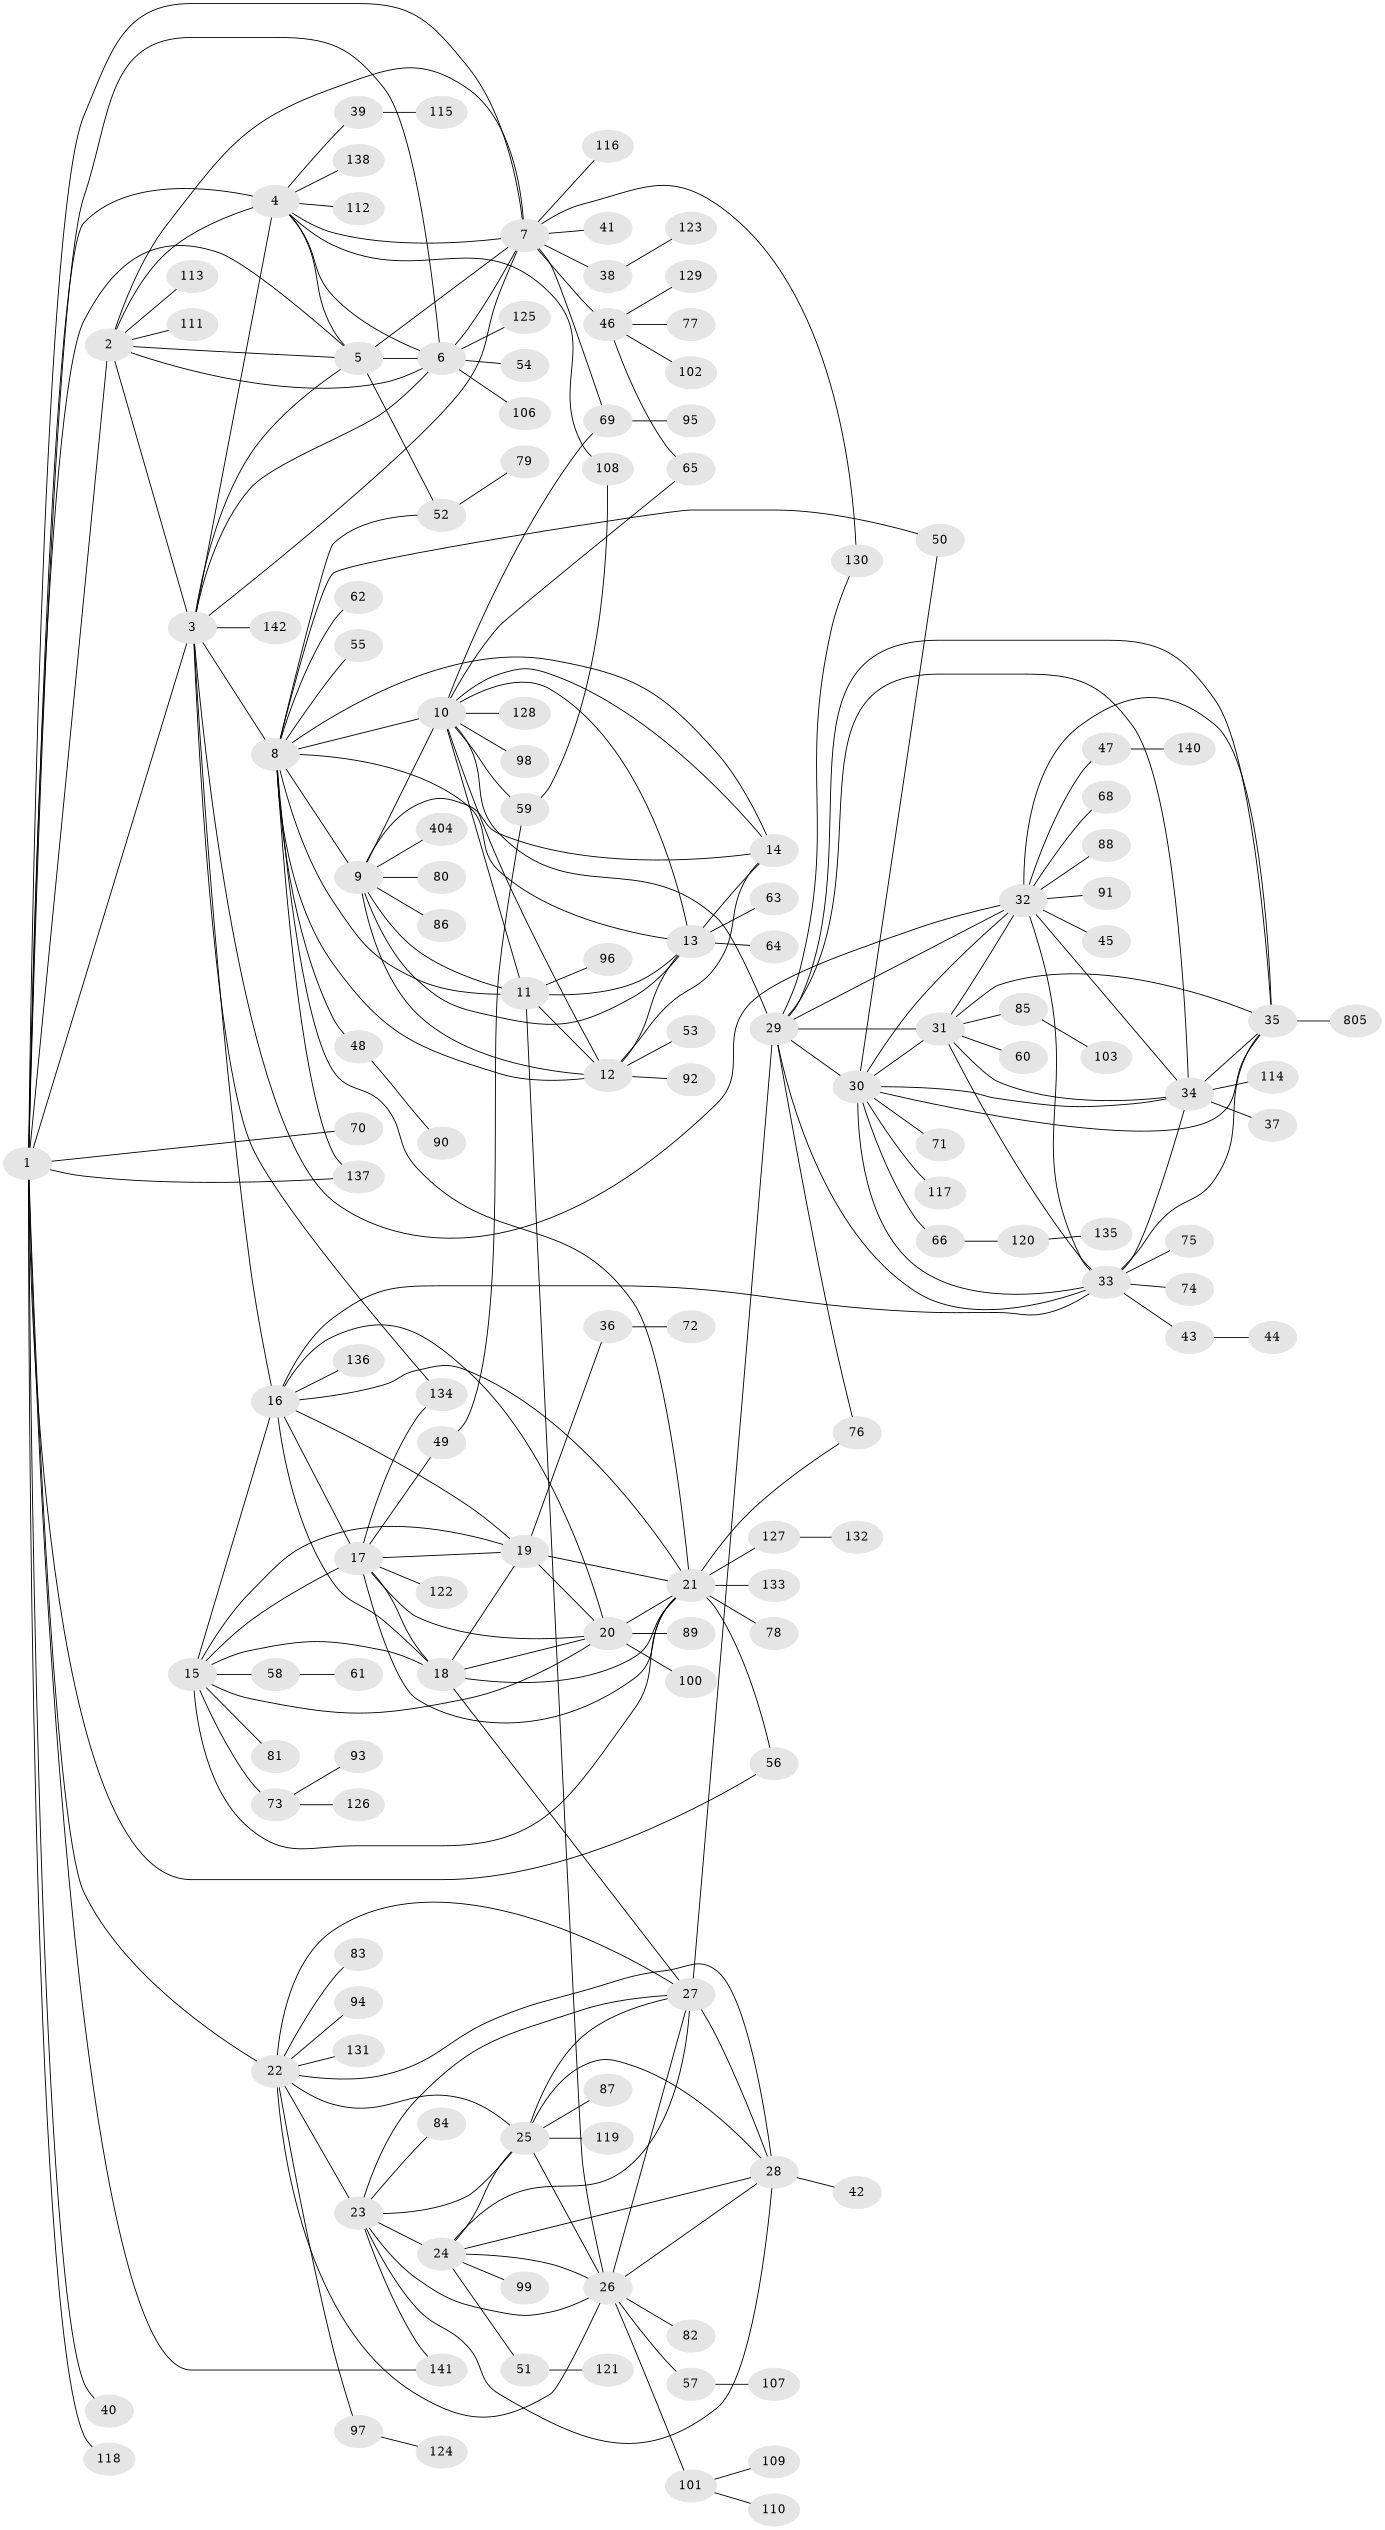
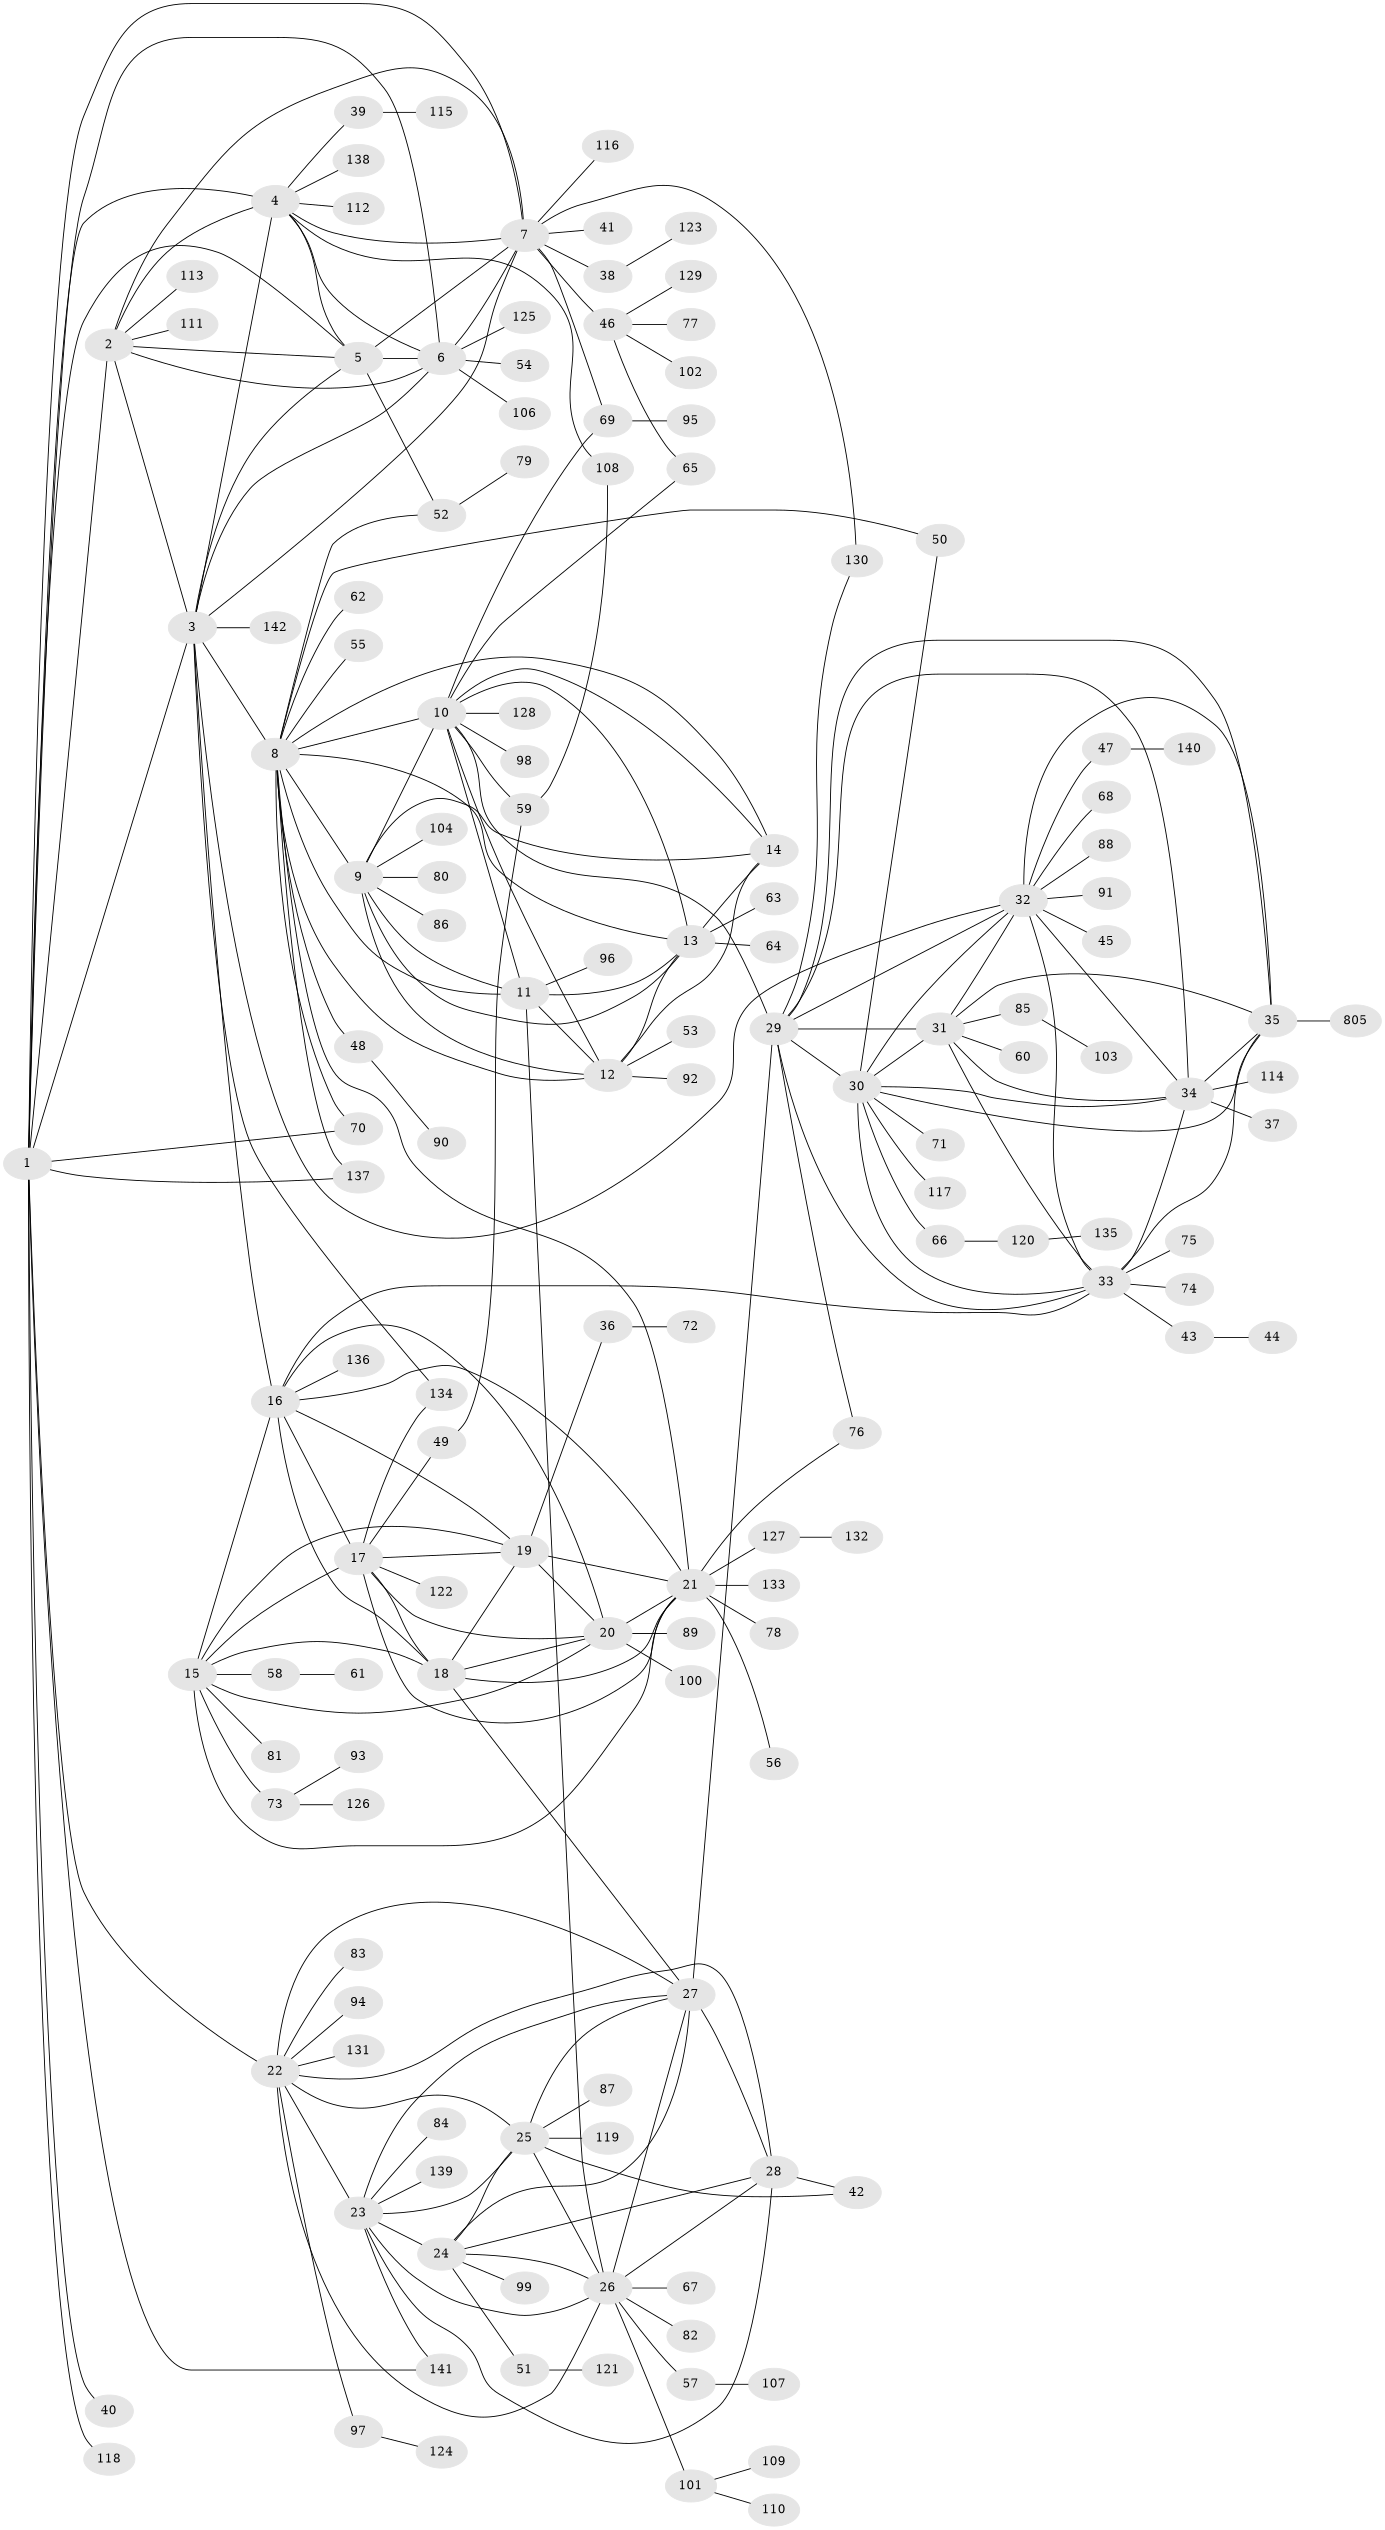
node "404": label "404" -> "104"
edge "8" -- "70": added
edge "1" -- "56": removed
edge "25" -- "28": now "25" -- "42"
node "139": added
node "67": added
